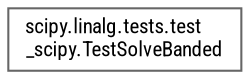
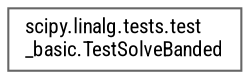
node "scipy.linalg.tests.test _scipy.TestSolveBanded": label "scipy.linalg.tests.test _scipy.TestSolveBanded" -> "scipy.linalg.tests.test _basic.TestSolveBanded"
